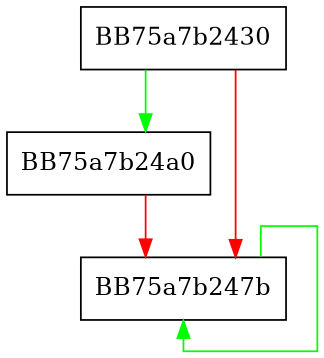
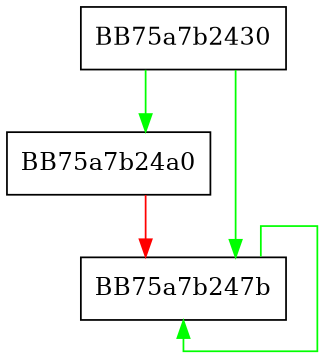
edge "BB75a7b2430" -> "BB75a7b247b": color red -> green
